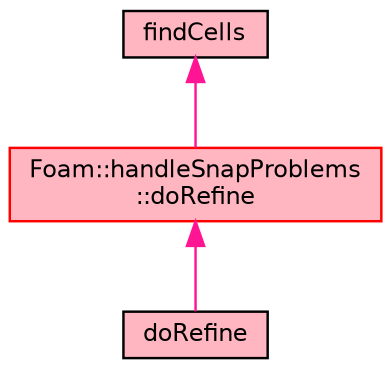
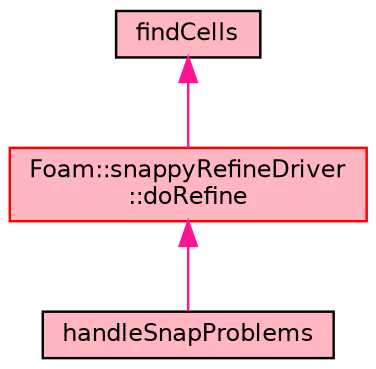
node "Foam::handleSnapProblems ::doRefine": label "Foam::handleSnapProblems ::doRefine" -> "Foam::snappyRefineDriver ::doRefine"
node "doRefine": label "doRefine" -> "handleSnapProblems"
